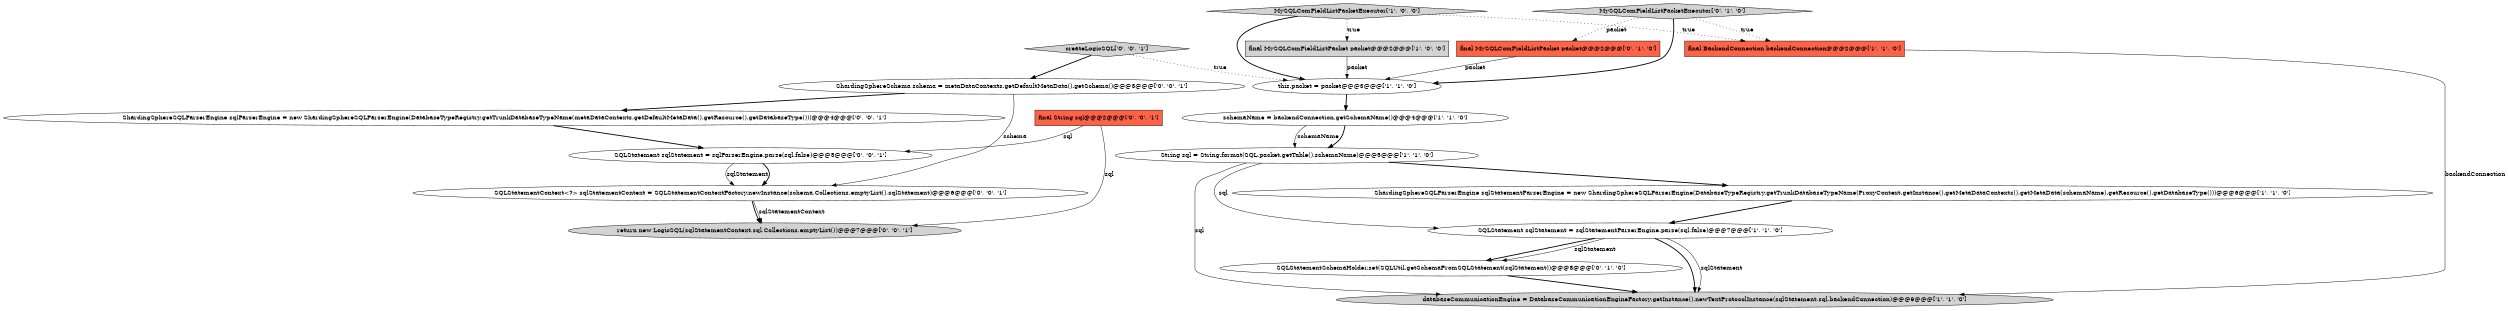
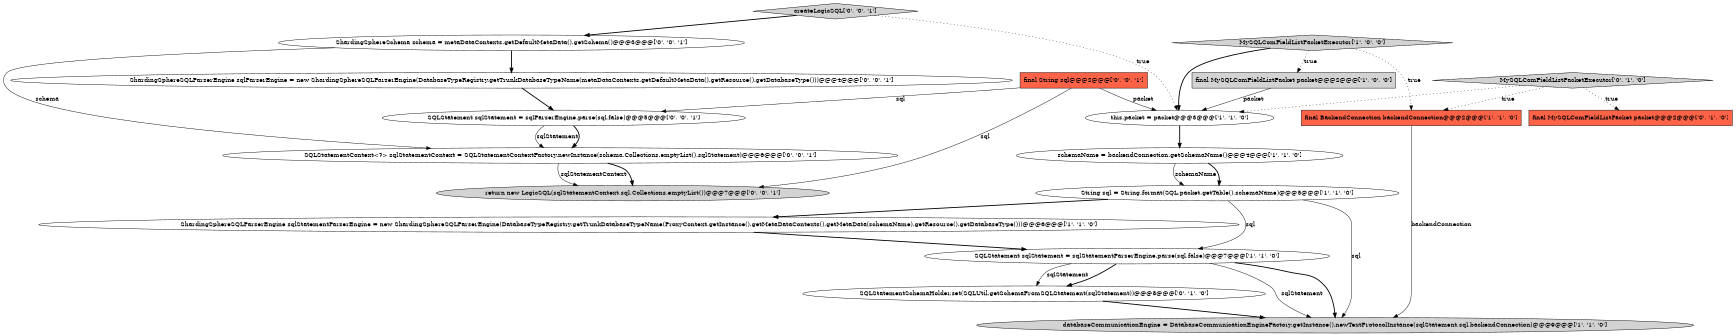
edge "MySQLComFieldListPacketExecutor['0', '1', '0']" -> "final MySQLComFieldListPacket packet@@@2@@@['0', '1', '0']": label "packet" -> "true"
edge "final MySQLComFieldListPacket packet@@@2@@@['0', '1', '0']" -> "this.packet = packet@@@3@@@['1', '1', '0']": now "final String sql@@@2@@@['0', '0', '1']" -> "this.packet = packet@@@3@@@['1', '1', '0']"
edge "MySQLComFieldListPacketExecutor['0', '1', '0']" -> "this.packet = packet@@@3@@@['1', '1', '0']": style bold -> dotted
